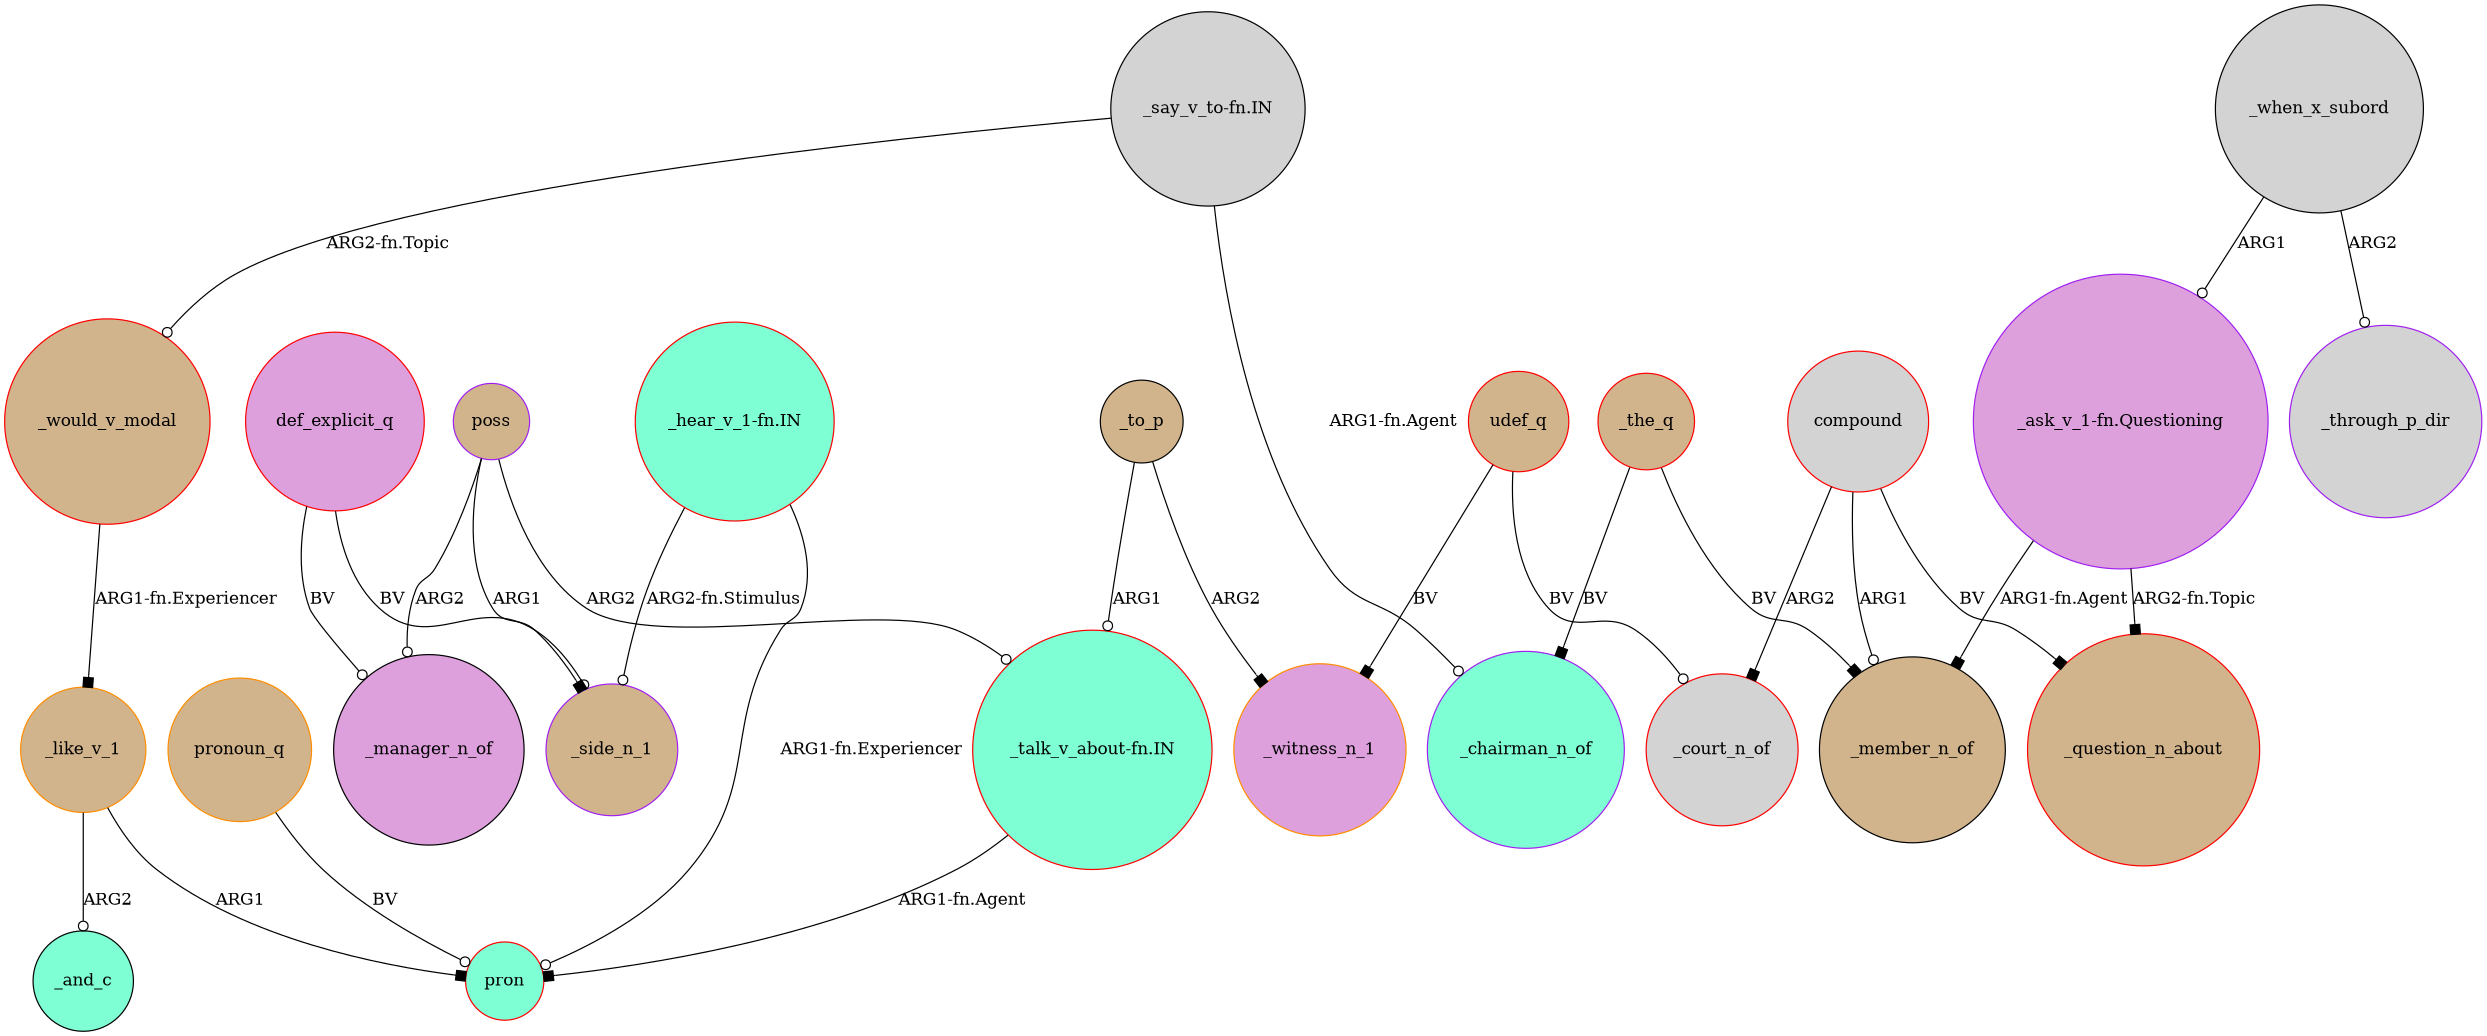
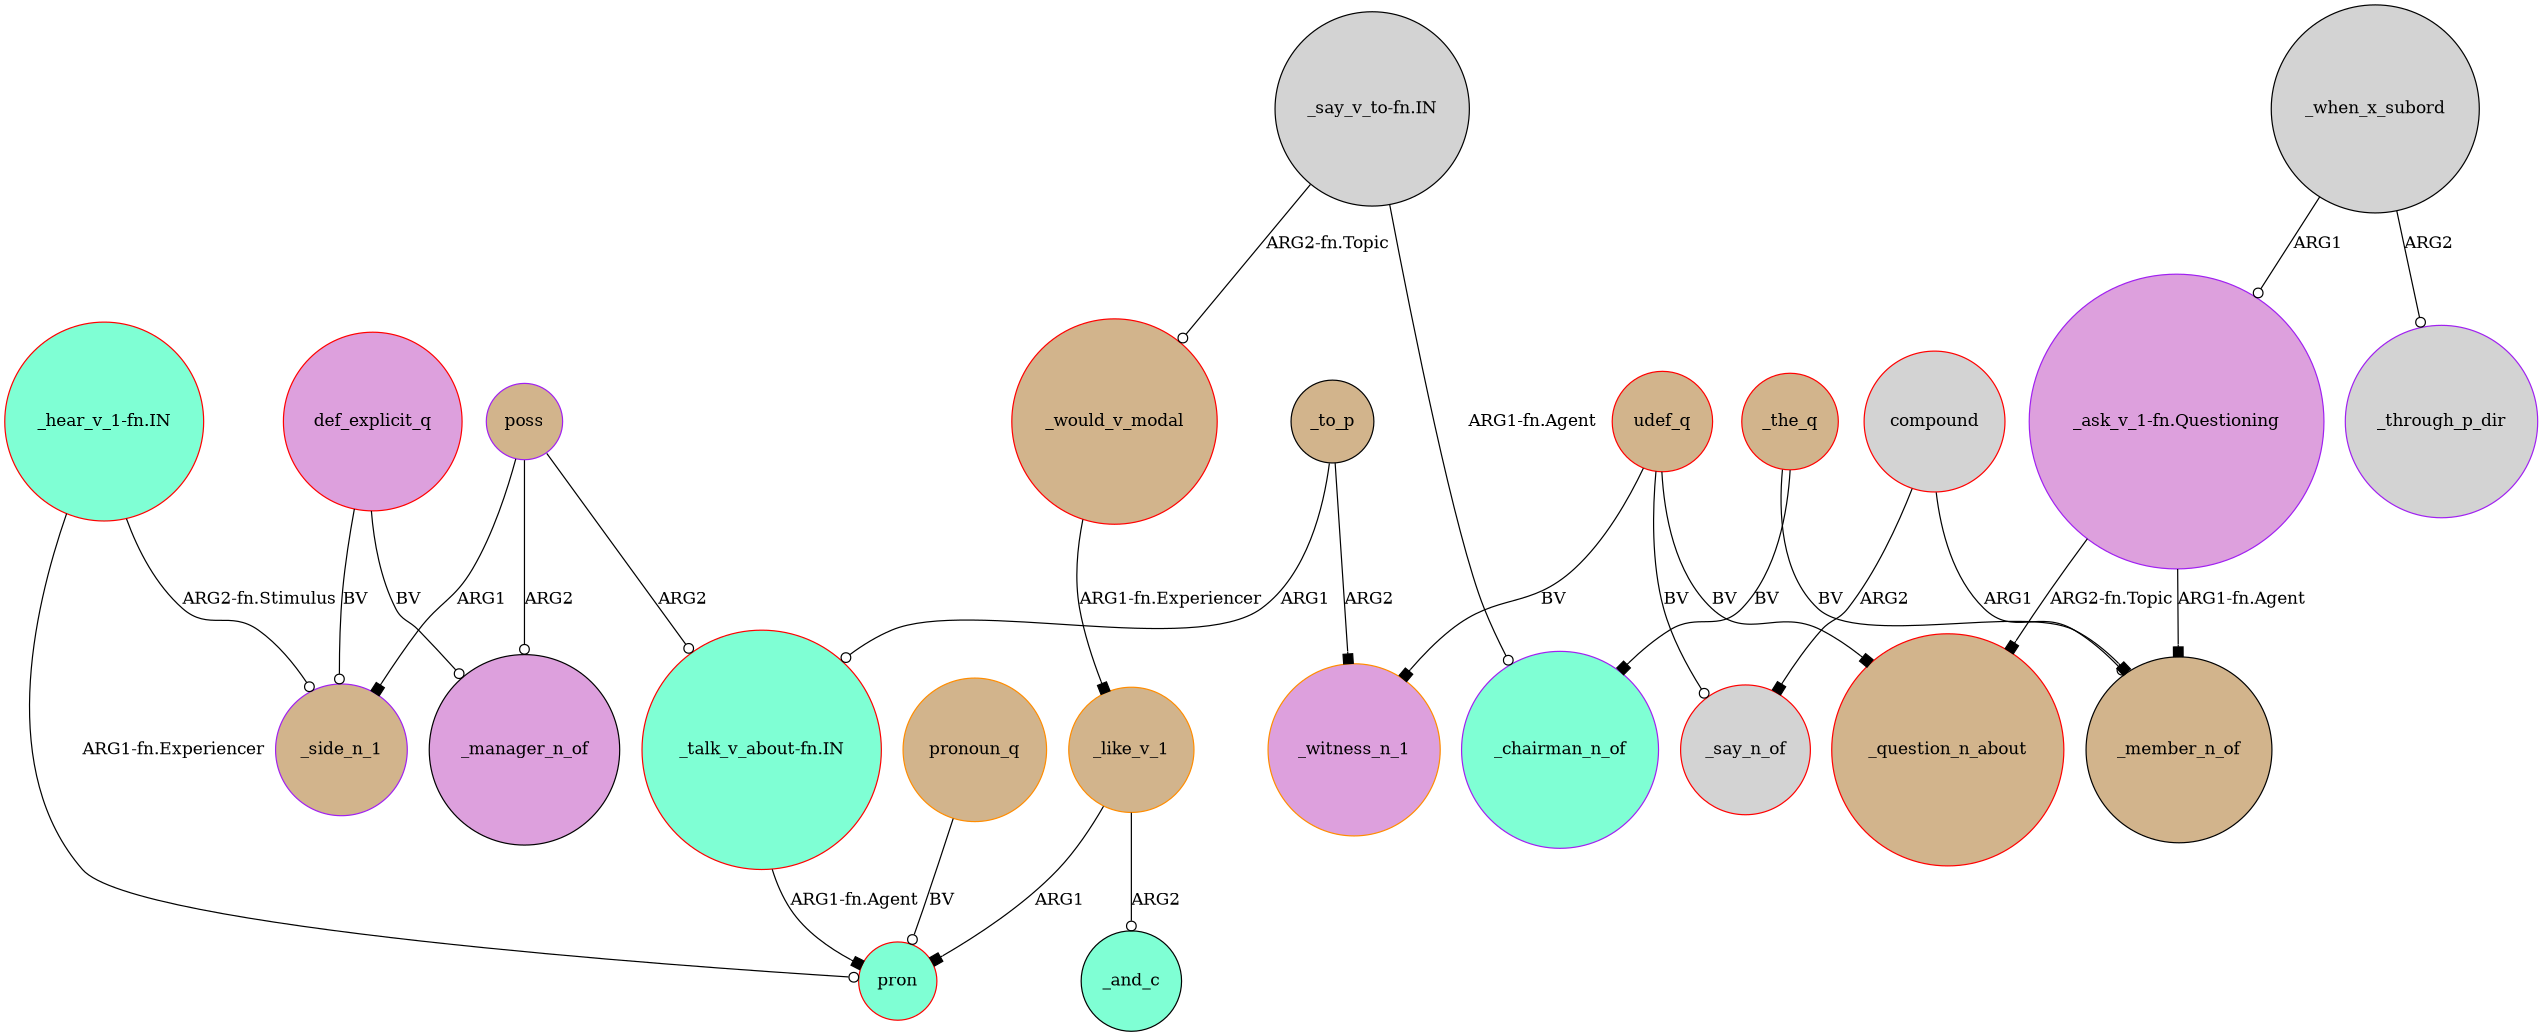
edge "compound" -> "_question_n_about": now "udef_q" -> "_question_n_about"
node "_court_n_of": label "_court_n_of" -> "_say_n_of"
